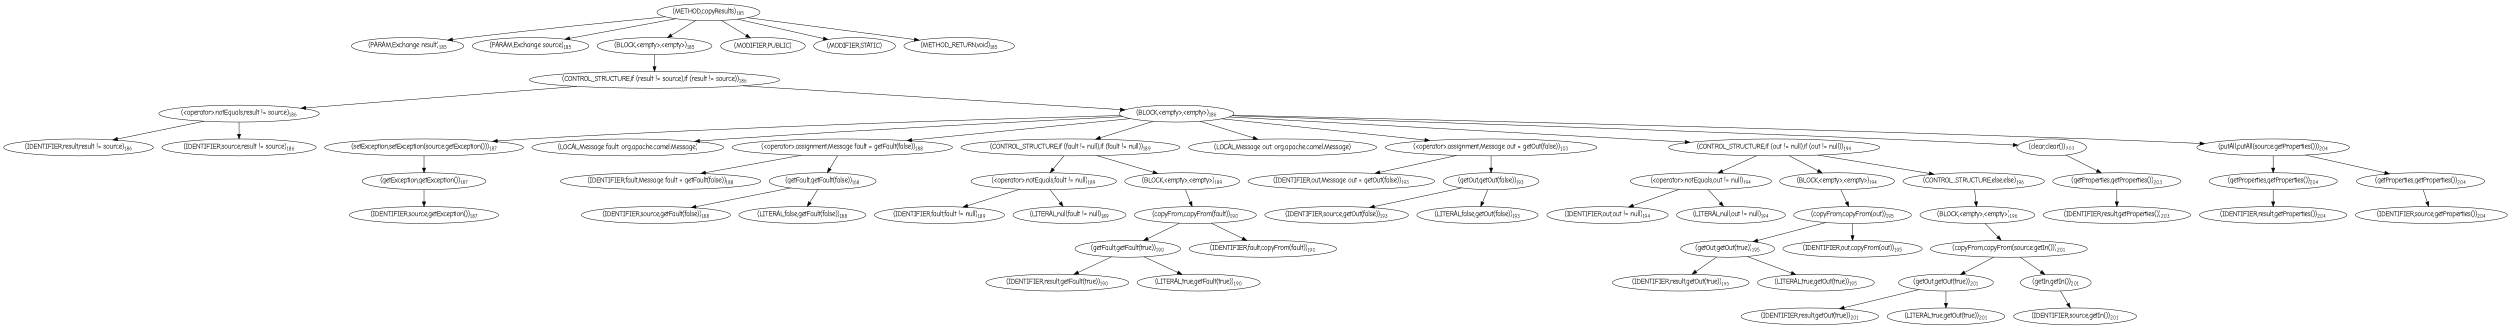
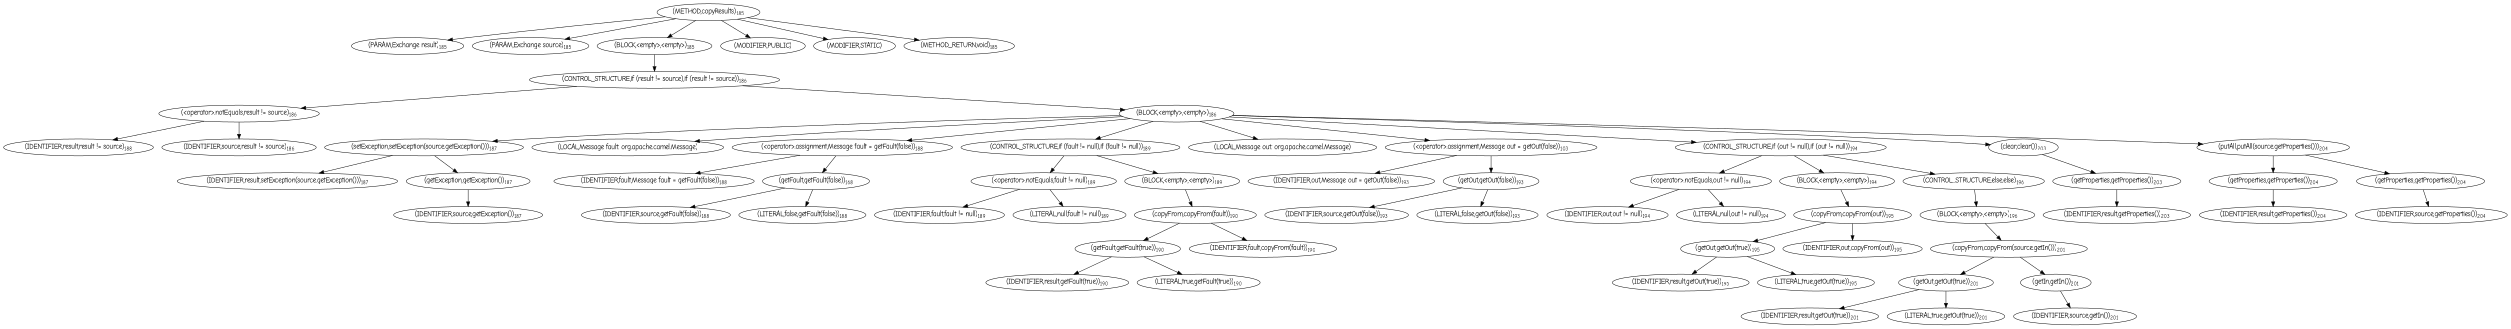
node "(IDENTIFIER,result,result != source)": text "186" -> "188"
node "(IDENTIFIER,result,setException(source.getException()))": added
